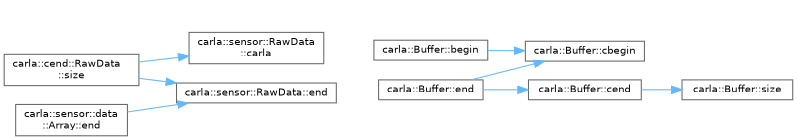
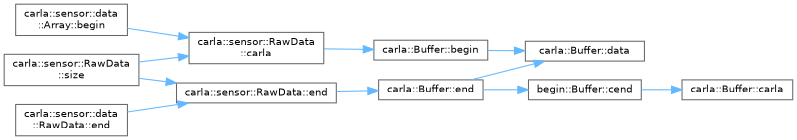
node "carla::sensor::data ::Array::begin": added
edge "carla::sensor::RawData ::carla" -> "carla::Buffer::begin": added
node "carla::Buffer::cbegin": label "carla::Buffer::cbegin" -> "carla::Buffer::data"
node "carla::cend::RawData ::size": label "carla::cend::RawData ::size" -> "carla::sensor::RawData ::size"
node "carla::Buffer::cend": label "carla::Buffer::cend" -> "begin::Buffer::cend"
node "carla::Buffer::size": label "carla::Buffer::size" -> "carla::Buffer::carla"
edge "carla::sensor::RawData::end" -> "carla::Buffer::end": added
node "carla::sensor::data ::Array::end": label "carla::sensor::data ::Array::end" -> "carla::sensor::data ::RawData::end"
